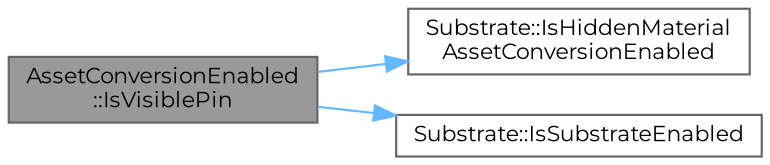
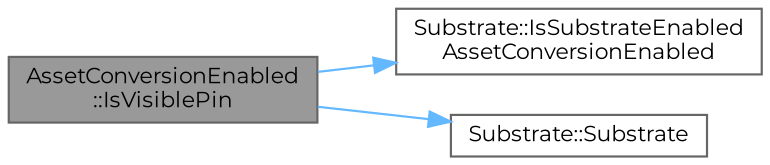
node "Substrate::IsHiddenMaterial AssetConversionEnabled": label "Substrate::IsHiddenMaterial AssetConversionEnabled" -> "Substrate::IsSubstrateEnabled AssetConversionEnabled"
node "Substrate::IsSubstrateEnabled": label "Substrate::IsSubstrateEnabled" -> "Substrate::Substrate"
